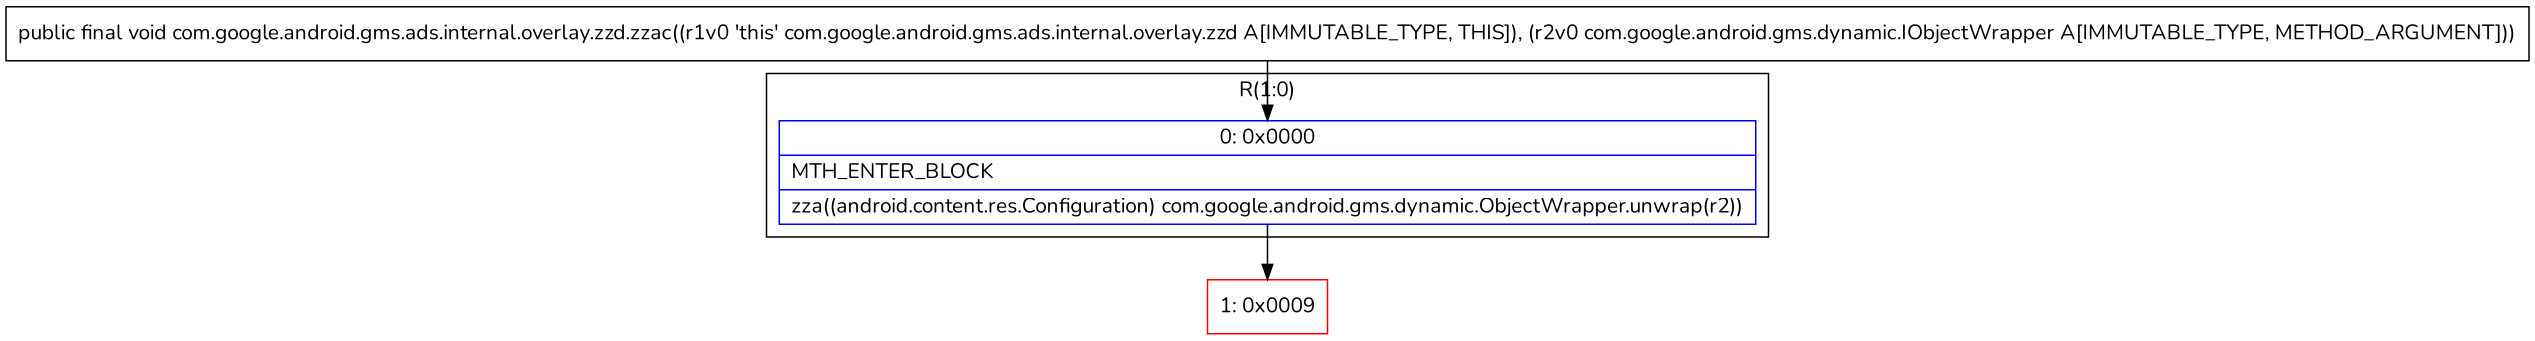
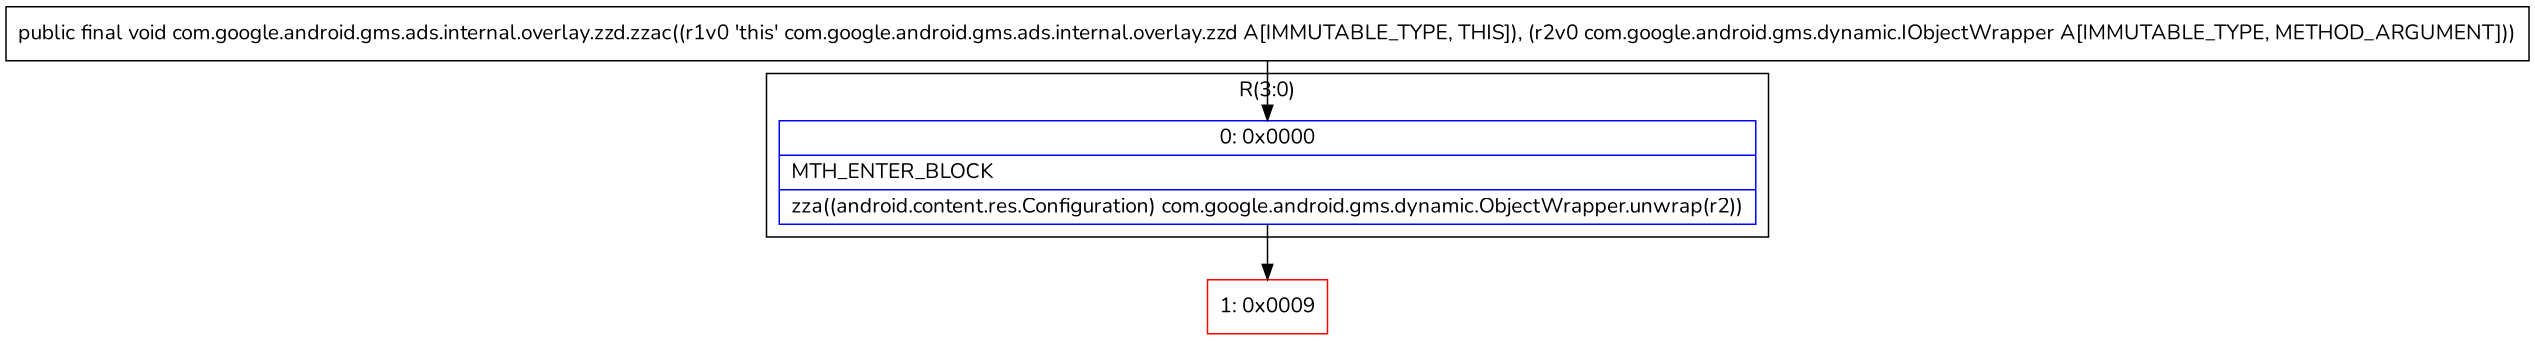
cluster "R(1:0)": label "R(1:0)" -> "R(3:0)"
